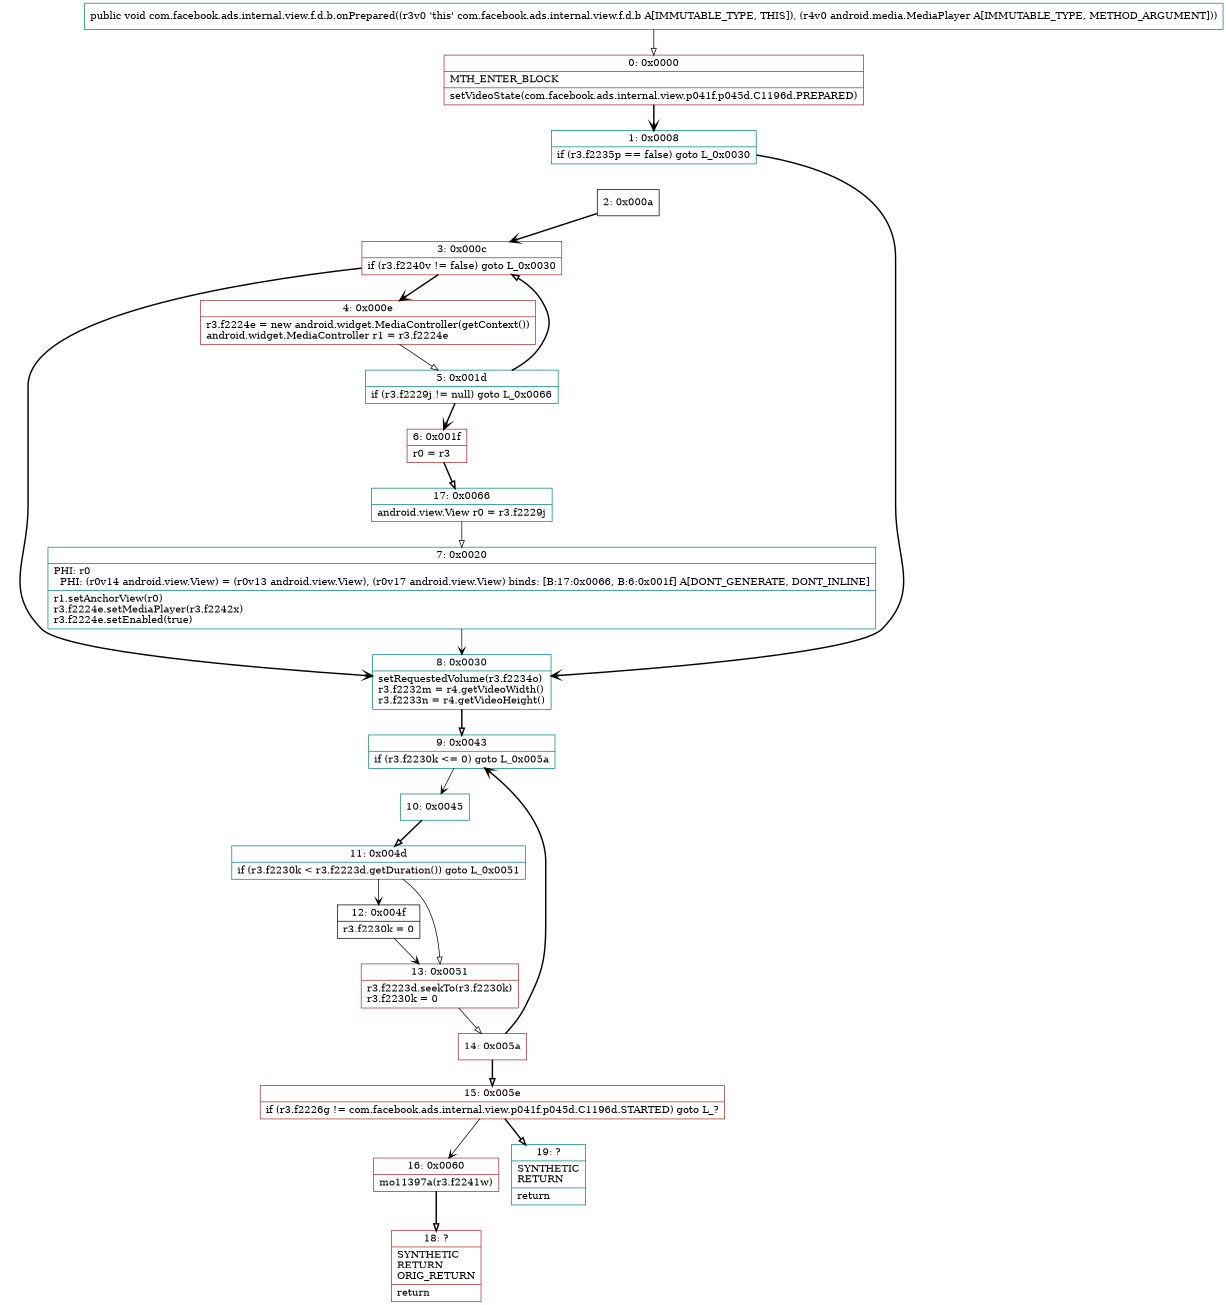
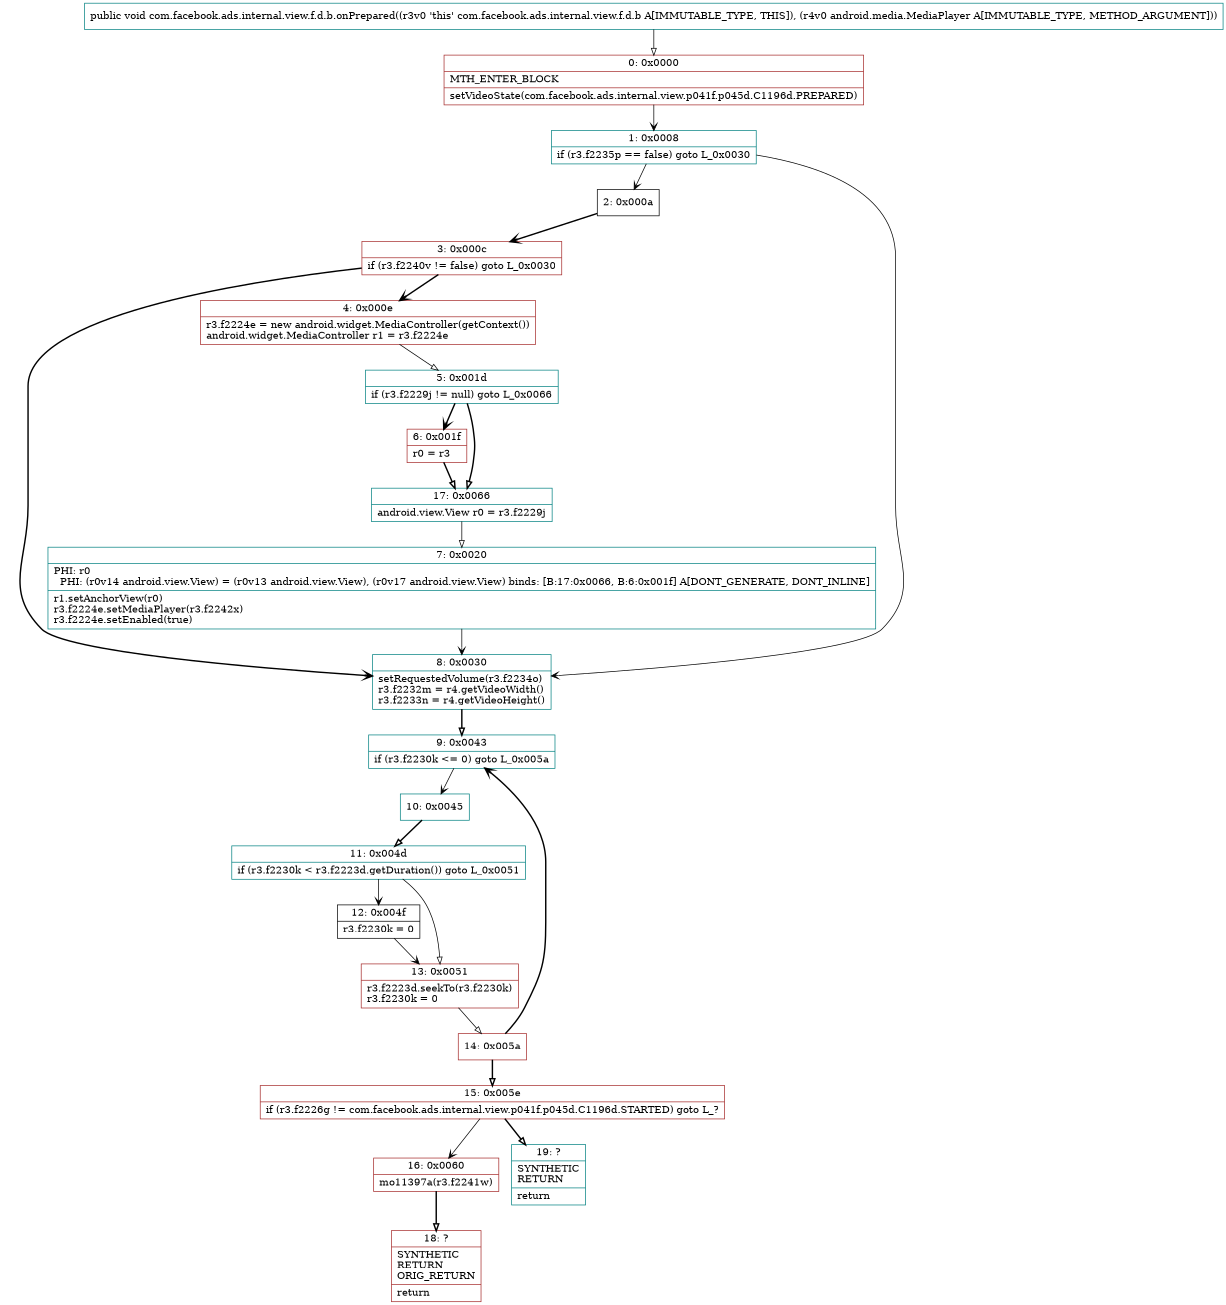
edge "0: 0x0000" -> "1: 0x0008": style bold -> solid
edge "1: 0x0008" -> "2: 0x000a": added
edge "5: 0x001d" -> "3: 0x000c": now "5: 0x001d" -> "17: 0x0066"
edge "1: 0x0008" -> "8: 0x0030": style bold -> solid
